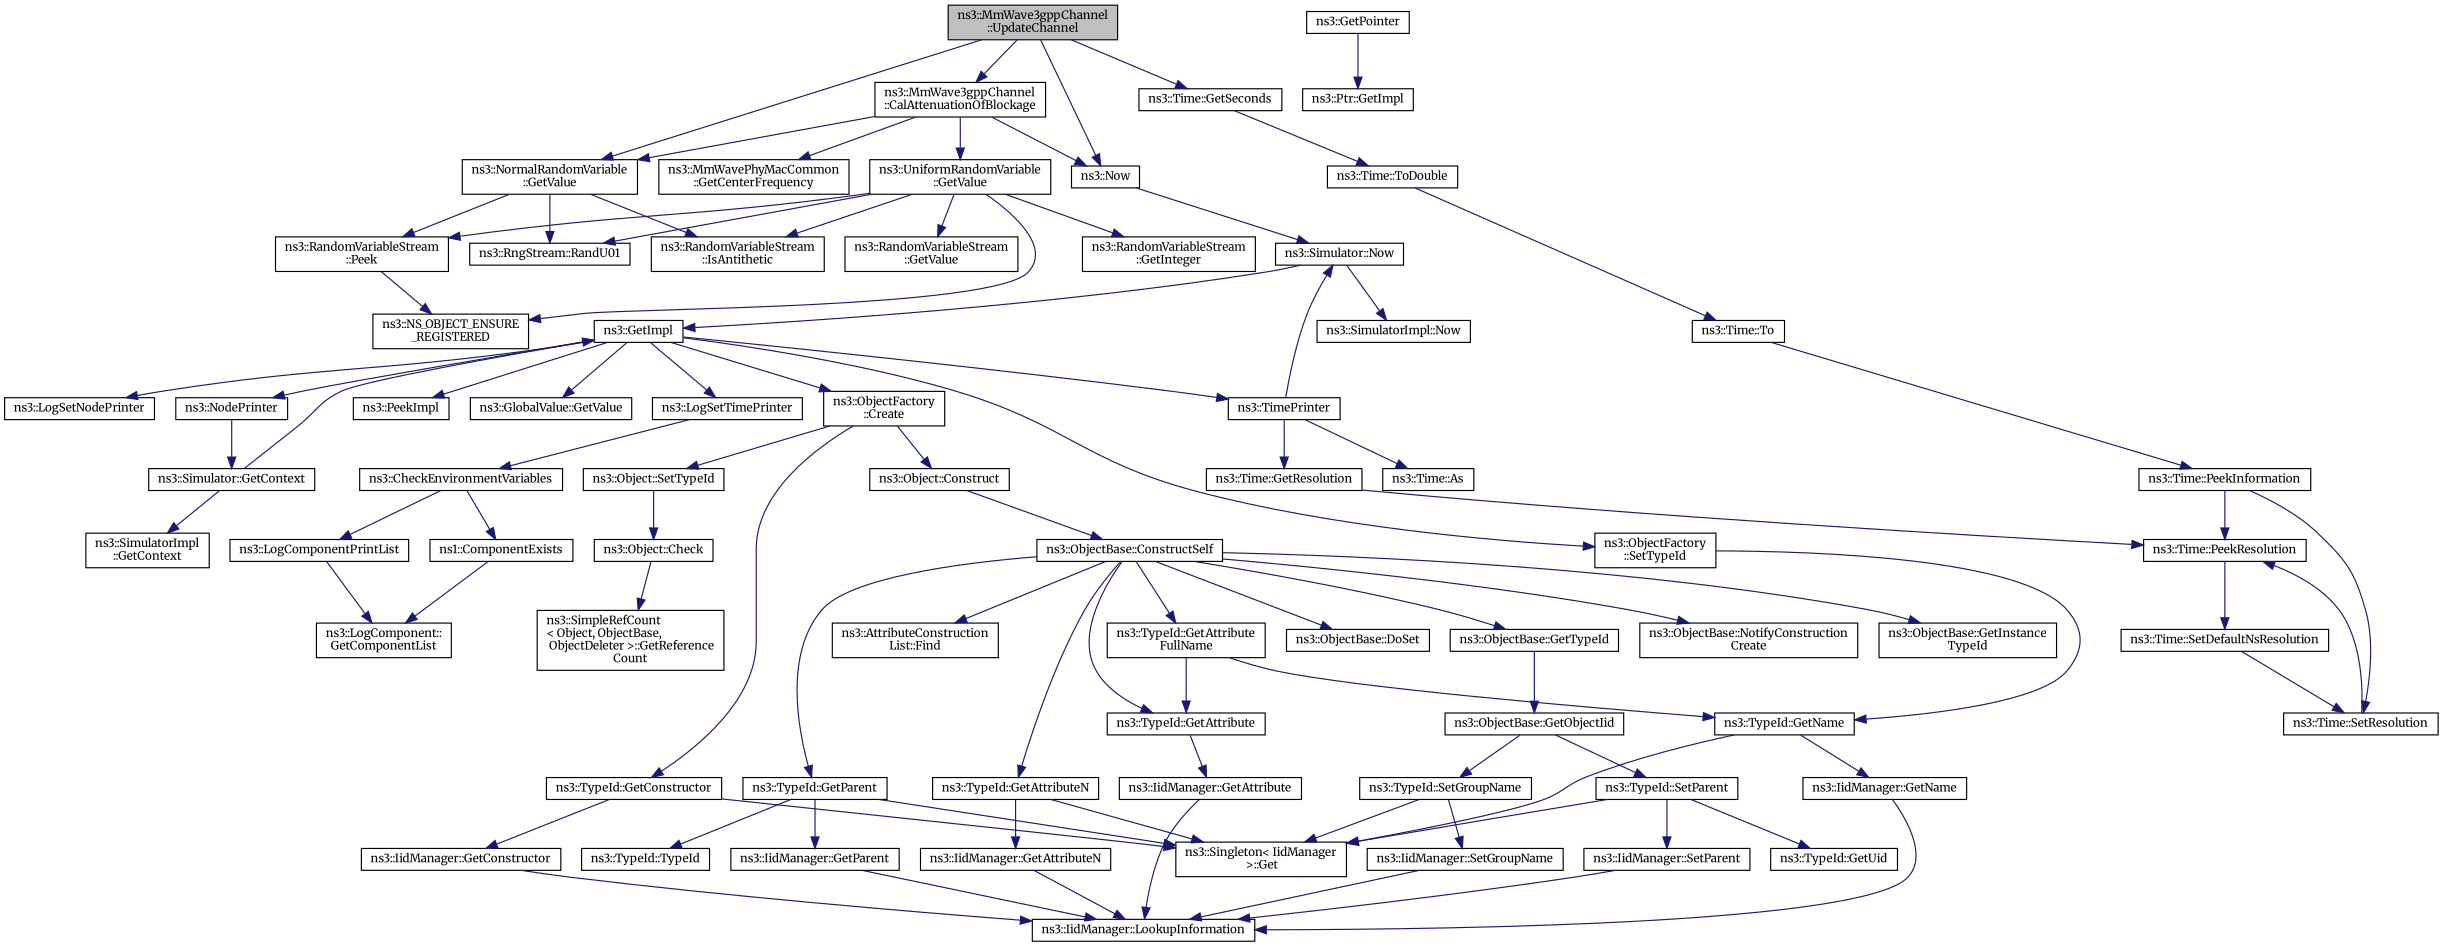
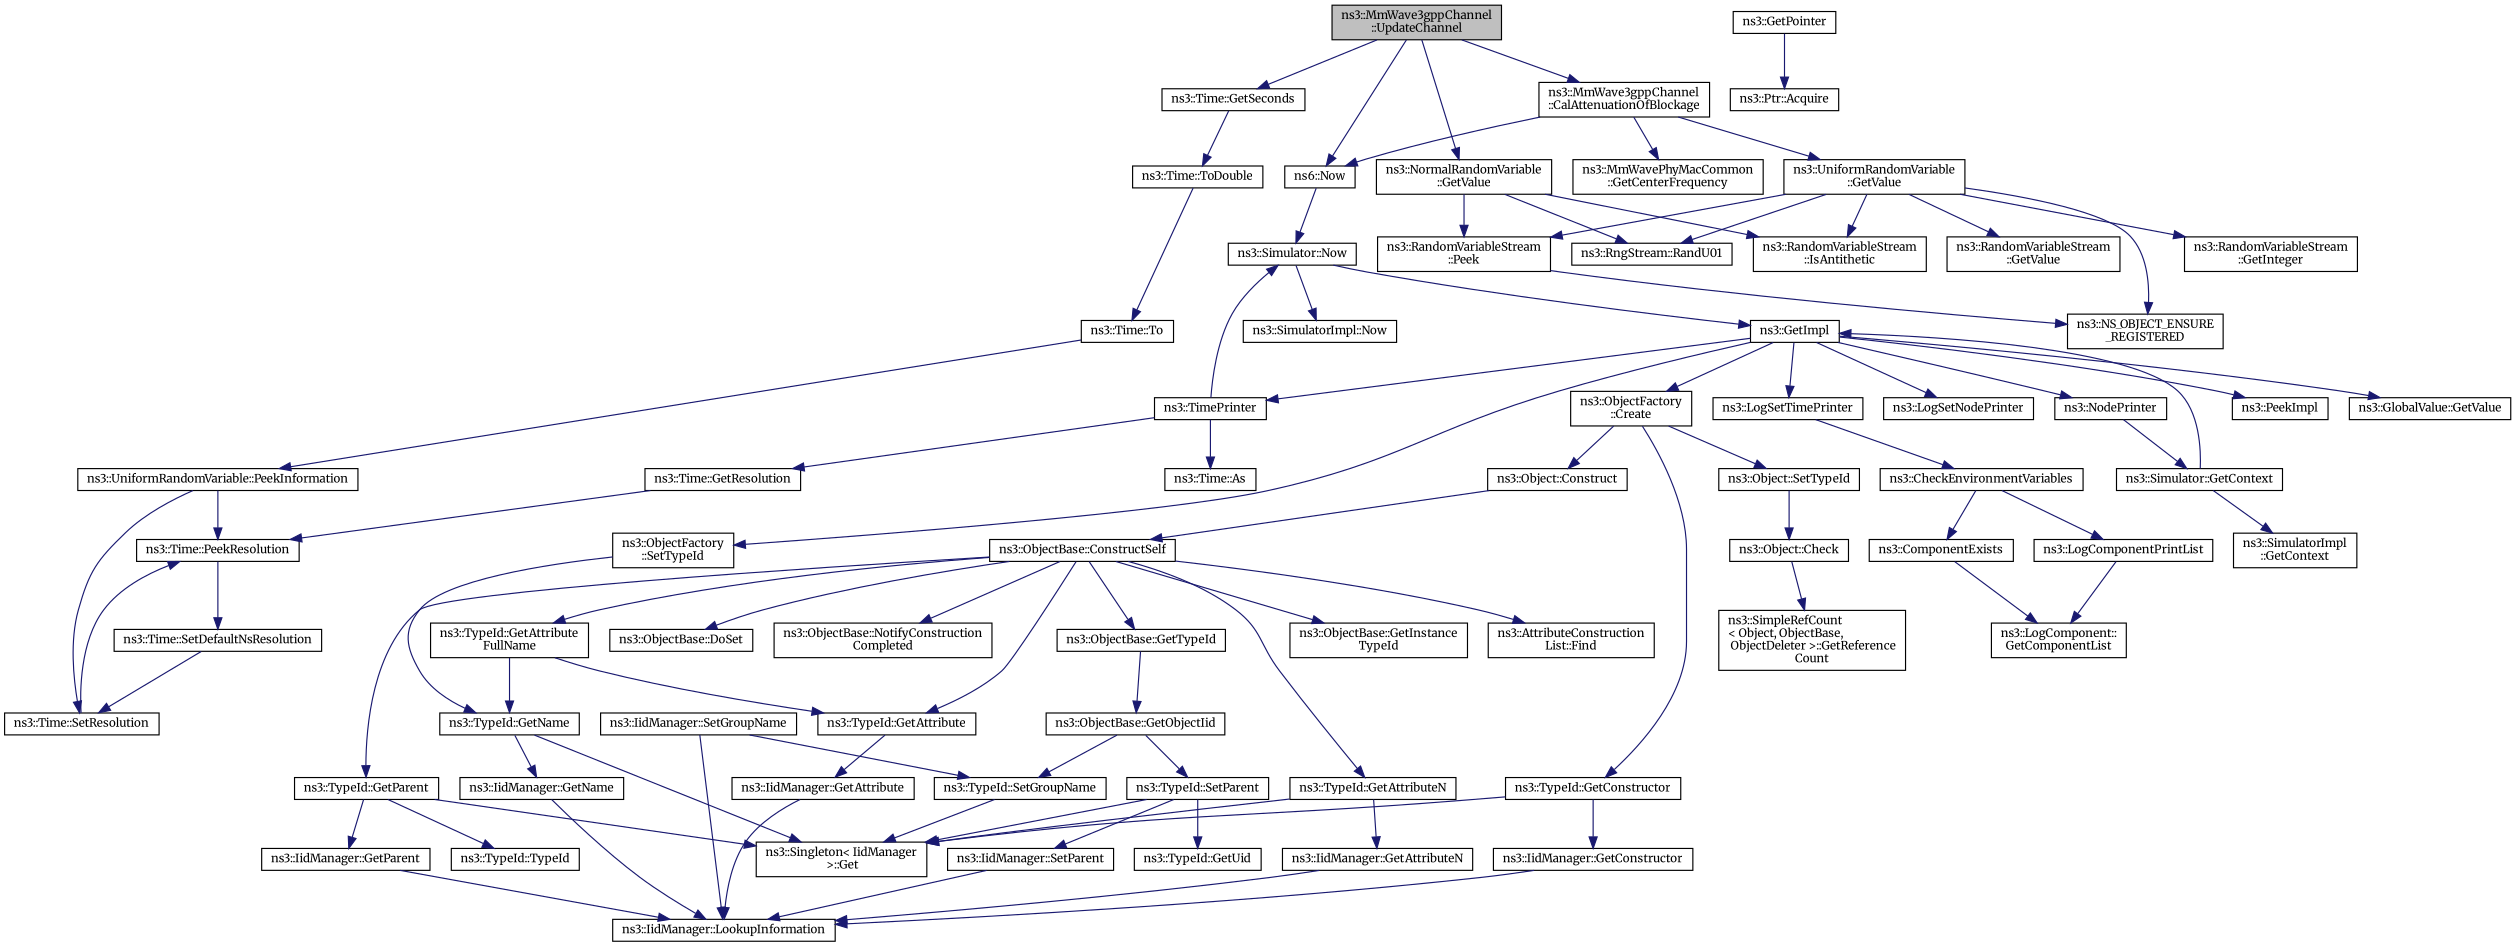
node "ns3::Ptr::GetImpl": label "ns3::Ptr::GetImpl" -> "ns3::Ptr::Acquire"
edge "ns3::MmWave3gppChannel ::CalAttenuationOfBlockage" -> "ns3::NormalRandomVariable ::GetValue": removed
node "ns3::Now": label "ns3::Now" -> "ns6::Now"
node "ns3::Time::PeekInformation": label "ns3::Time::PeekInformation" -> "ns3::UniformRandomVariable::PeekInformation"
node "ns1::ComponentExists": label "ns1::ComponentExists" -> "ns3::ComponentExists"
node "ns3::ObjectBase::NotifyConstruction Create": label "ns3::ObjectBase::NotifyConstruction Create" -> "ns3::ObjectBase::NotifyConstruction Completed"
edge "ns3::TypeId::SetGroupName" -> "ns3::IidManager::SetGroupName": reversed
